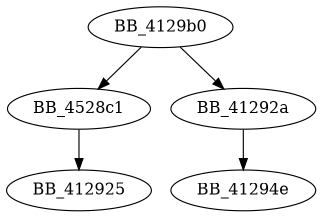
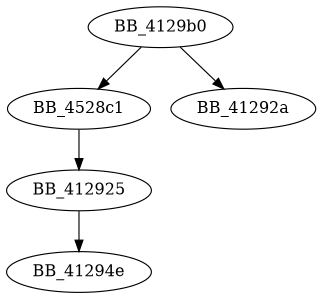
edge "BB_41292a" -> "BB_41294e": now "BB_412925" -> "BB_41294e"
